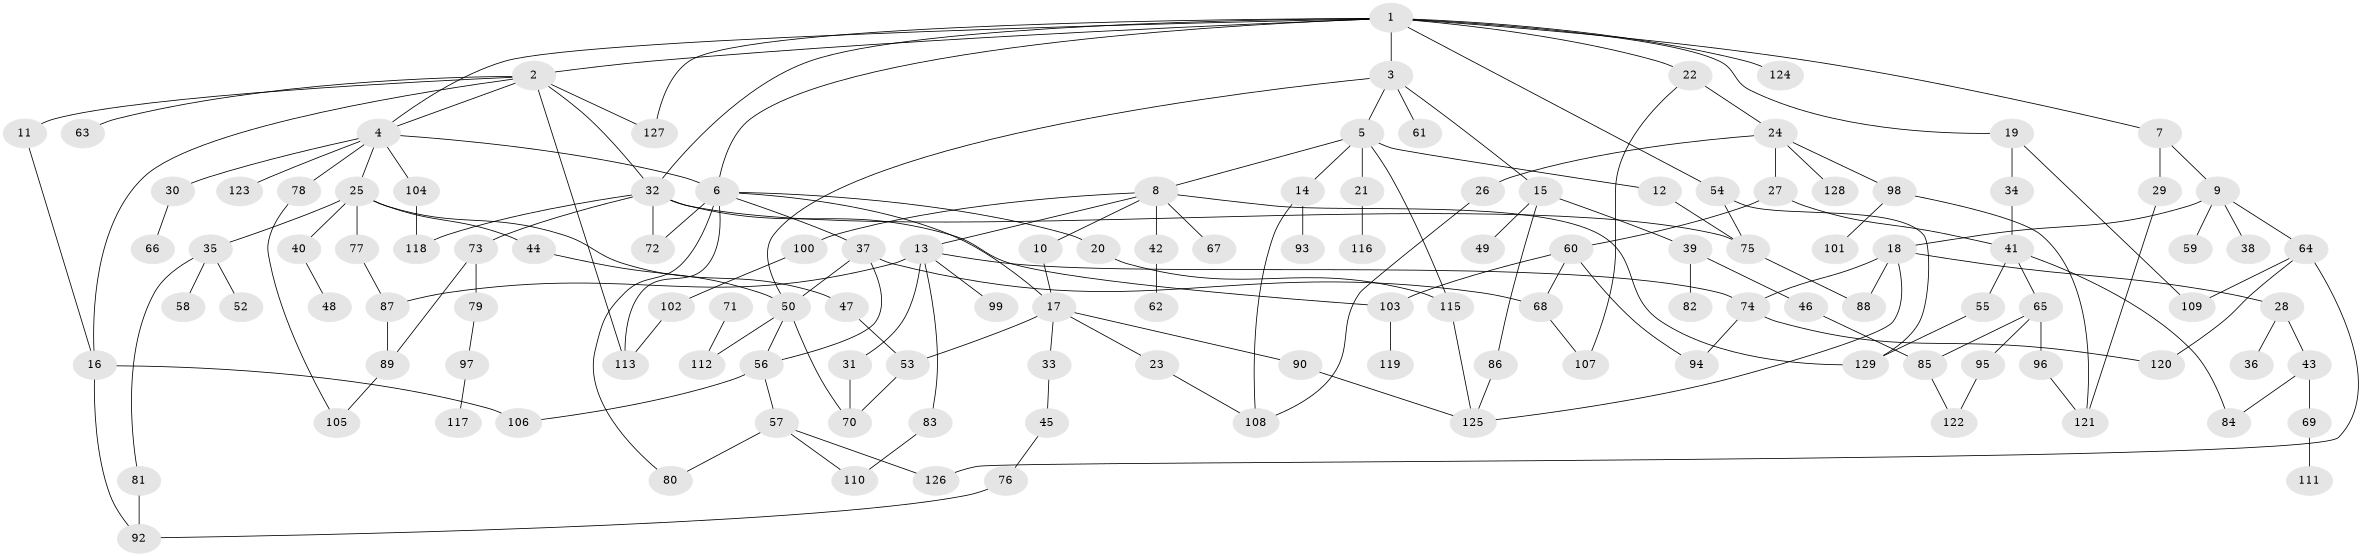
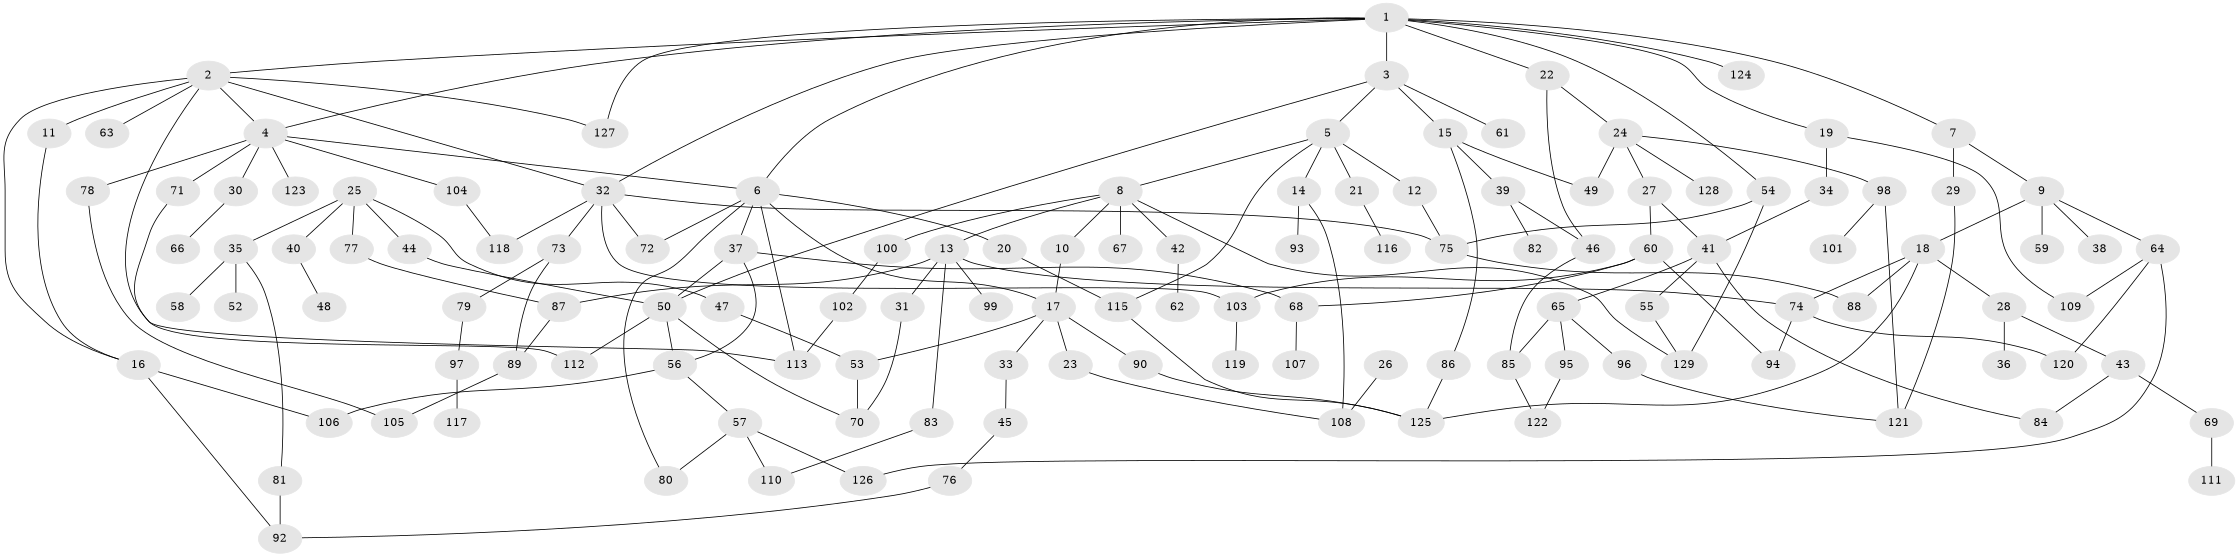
edge "24" -- "26": now "24" -- "49"
edge "4" -- "25": now "4" -- "71"
edge "22" -- "107": now "22" -- "46"
